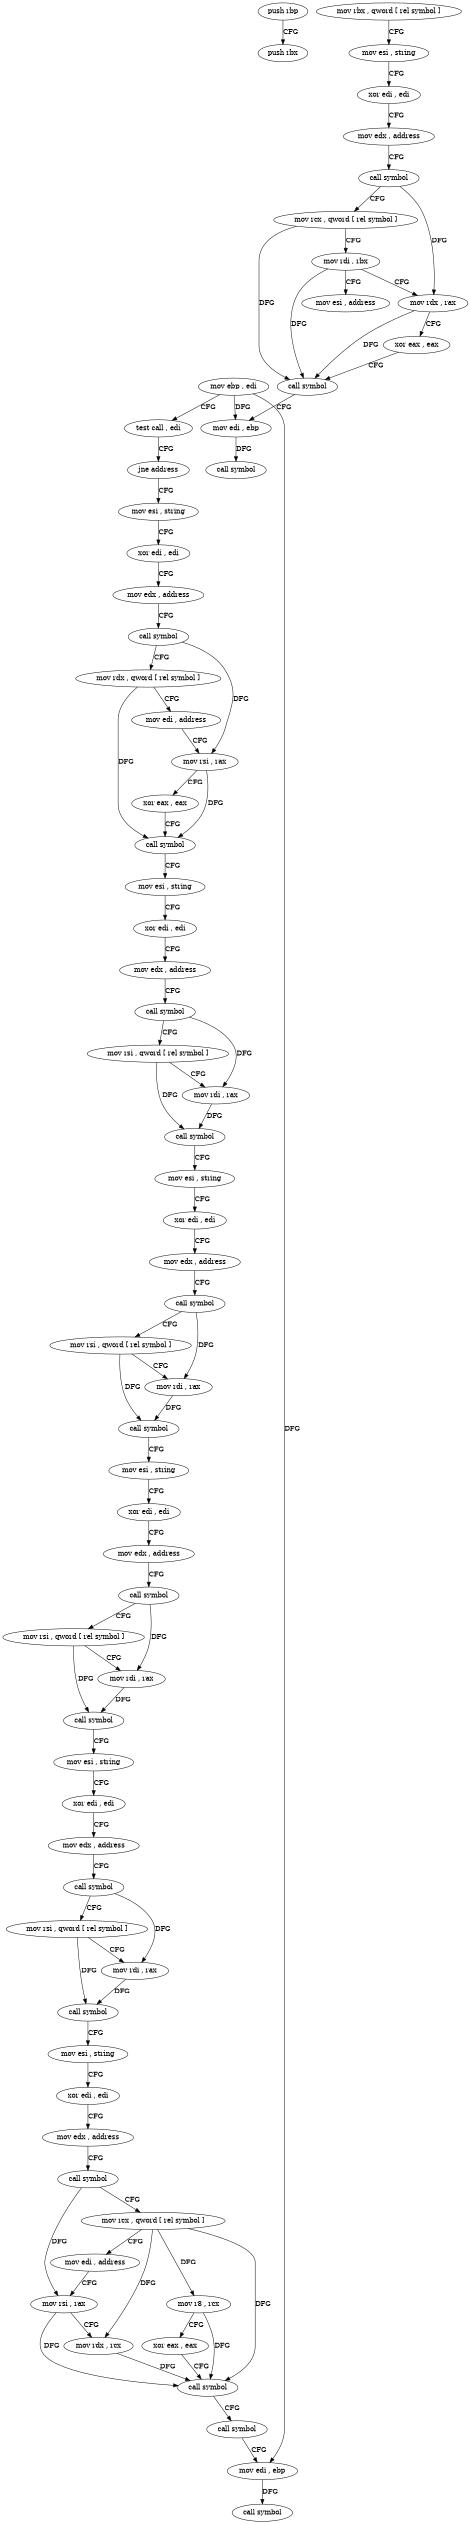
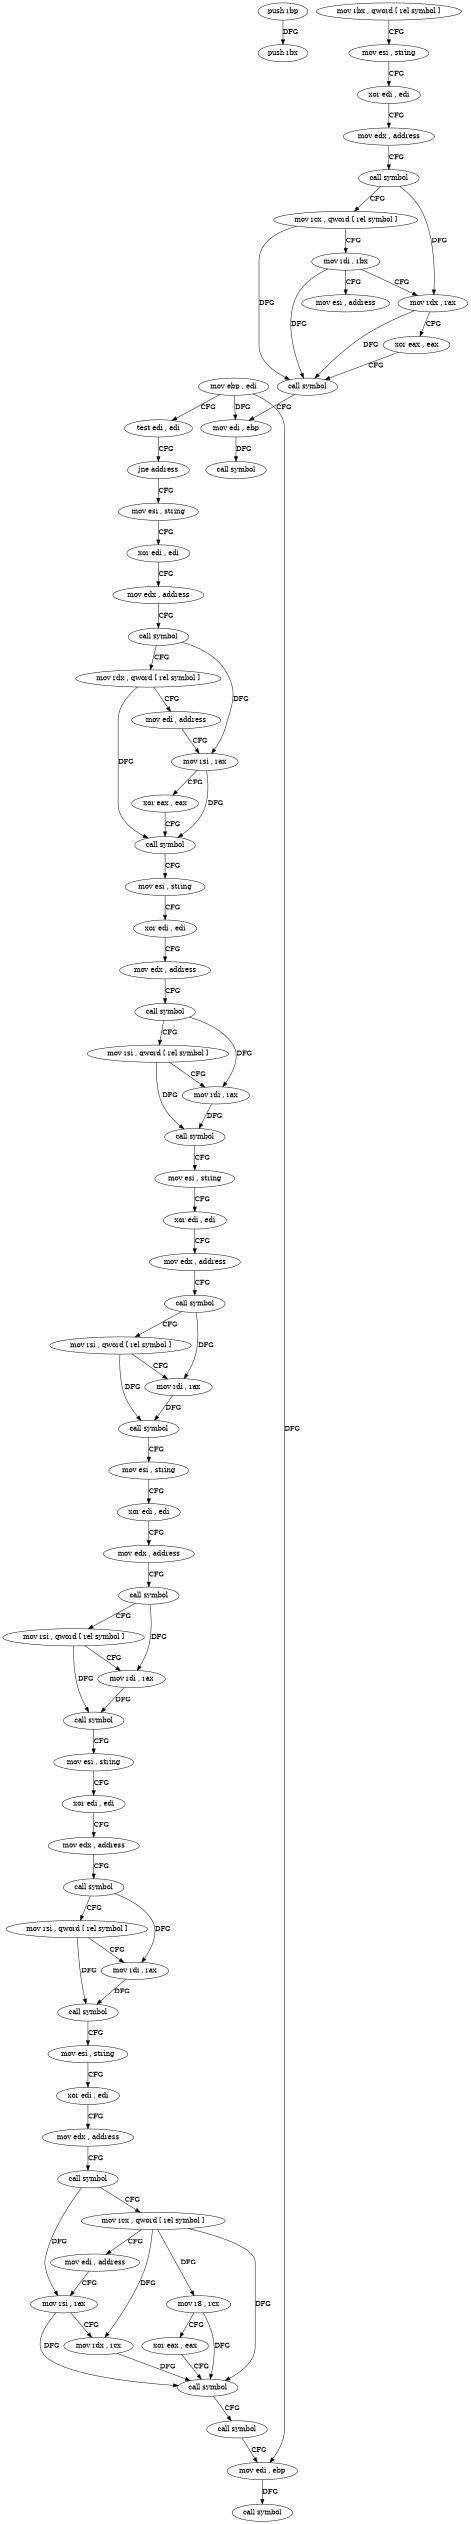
edge "push rbp" -> "push rbx": label "CFG" -> "DFG"
node "test call , edi": label "test call , edi" -> "test edi , edi"
